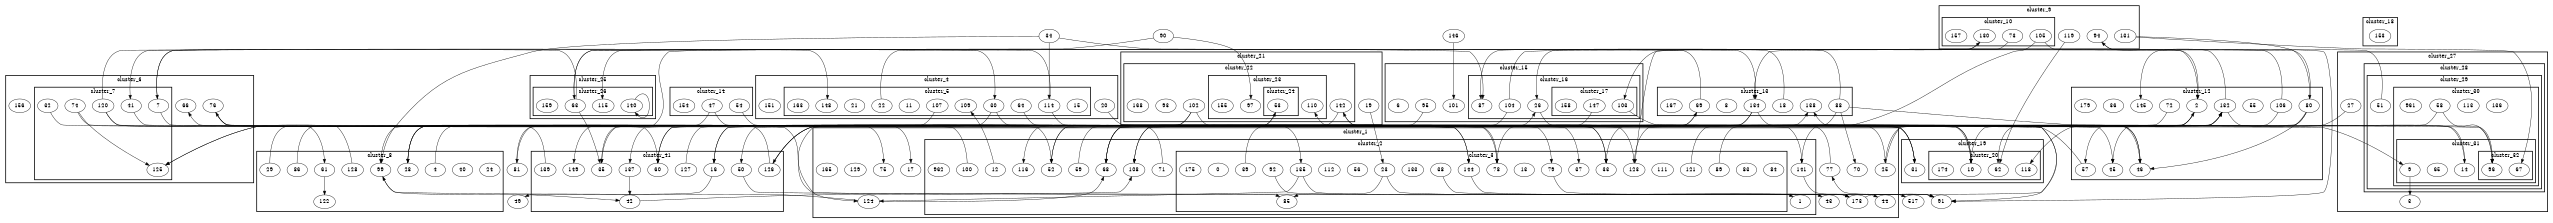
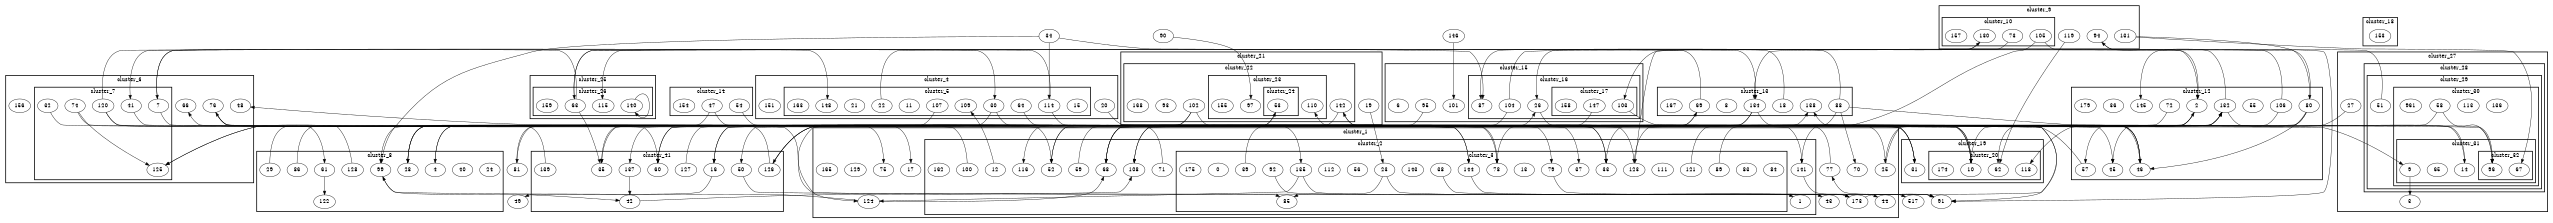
node "48": added
edge "46" -> "4": added
node "149": removed
node "962": label "962" -> "162"
node "133": label "133" -> "143"
